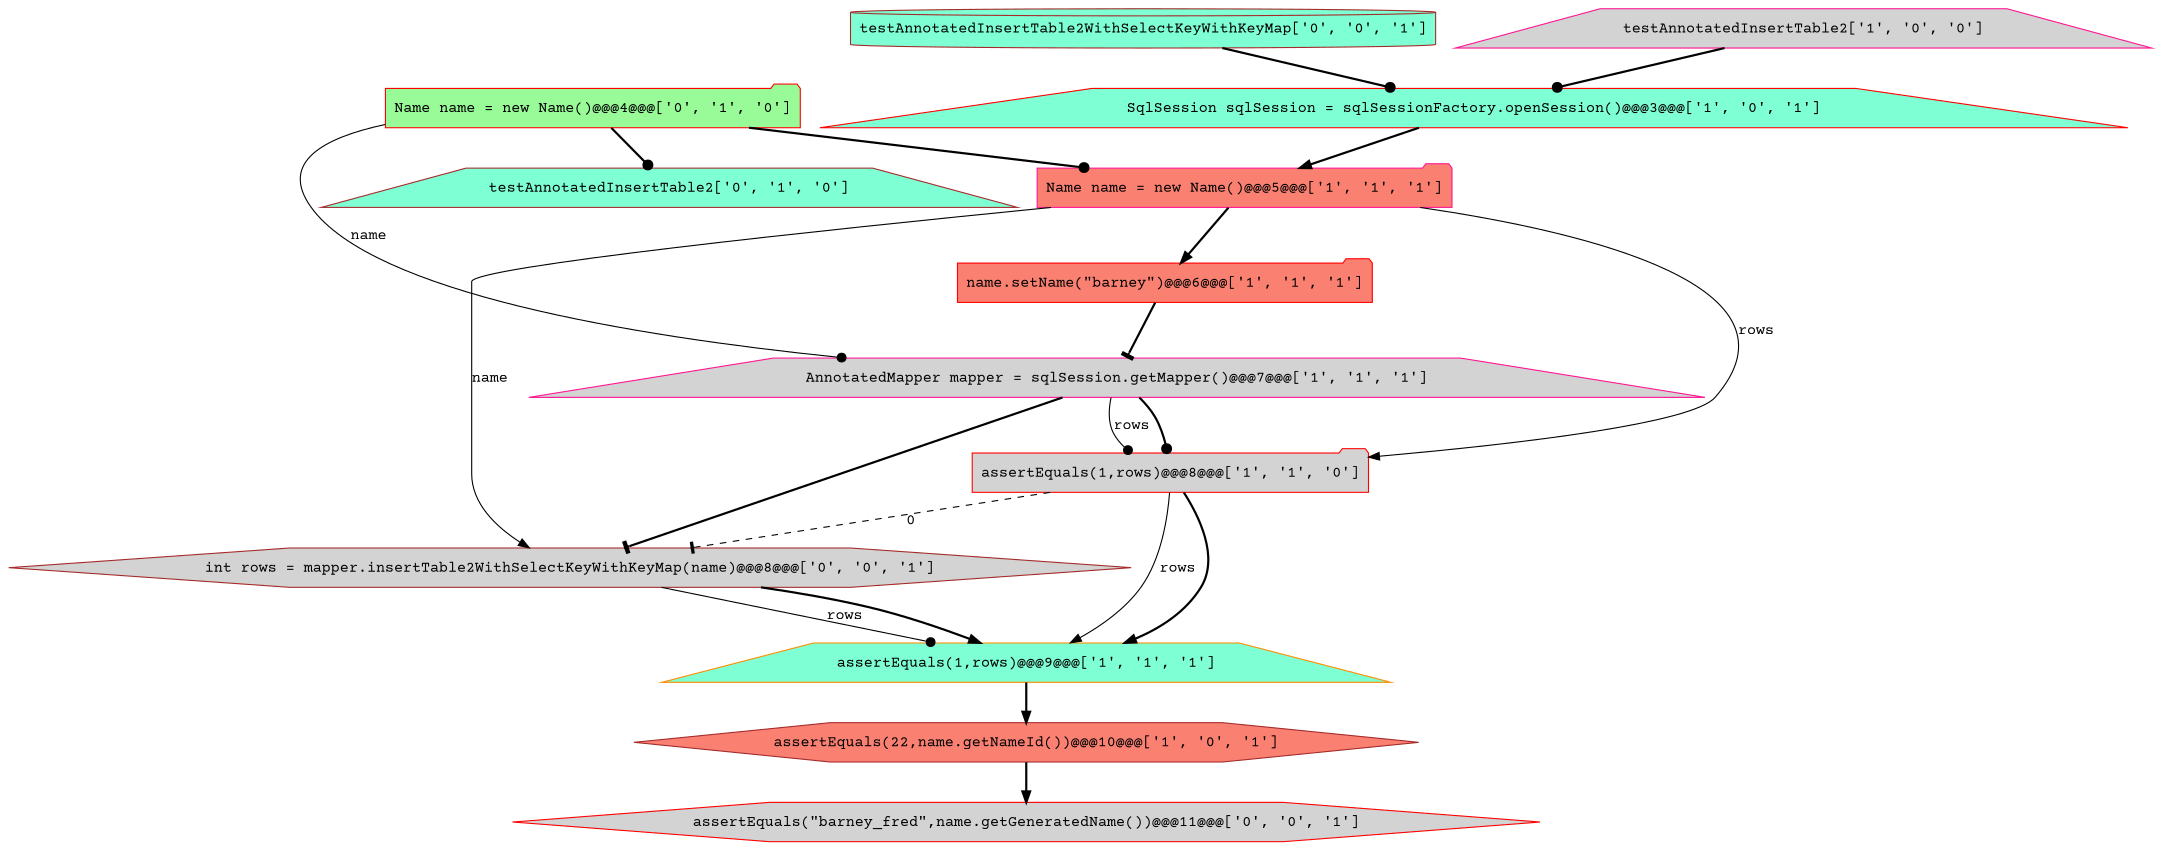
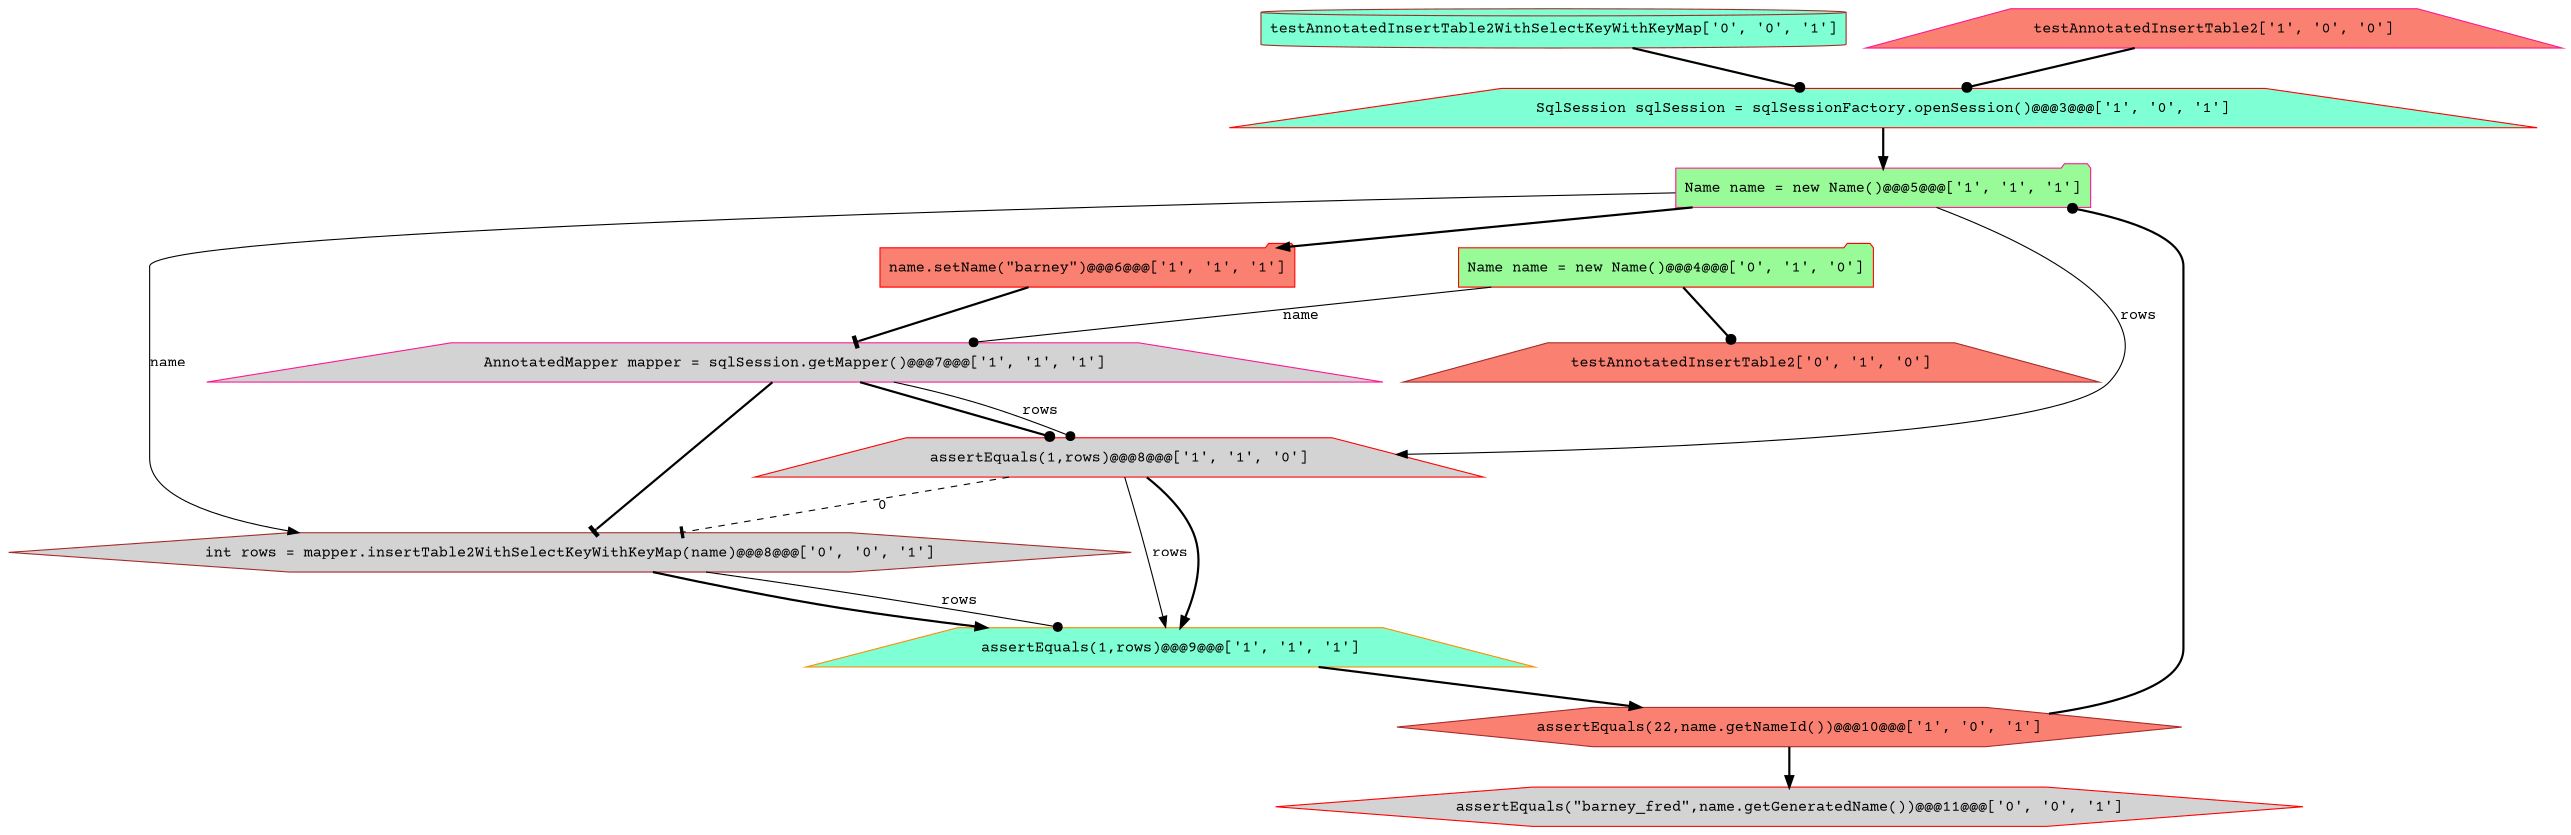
node "testAnnotatedInsertTable2['1', '0', '0']": fillcolor lightgrey -> salmon
edge "Name name = new Name()@@@4@@@['0', '1', '0']" -> "Name name = new Name()@@@5@@@['1', '1', '1']": now "assertEquals(22,name.getNameId())@@@10@@@['1', '0', '1']" -> "Name name = new Name()@@@5@@@['1', '1', '1']"
node "testAnnotatedInsertTable2['0', '1', '0']": fillcolor aquamarine -> salmon
node "Name name = new Name()@@@5@@@['1', '1', '1']": fillcolor salmon -> palegreen
node "assertEquals(1,rows)@@@8@@@['1', '1', '0']": shape folder -> trapezium
